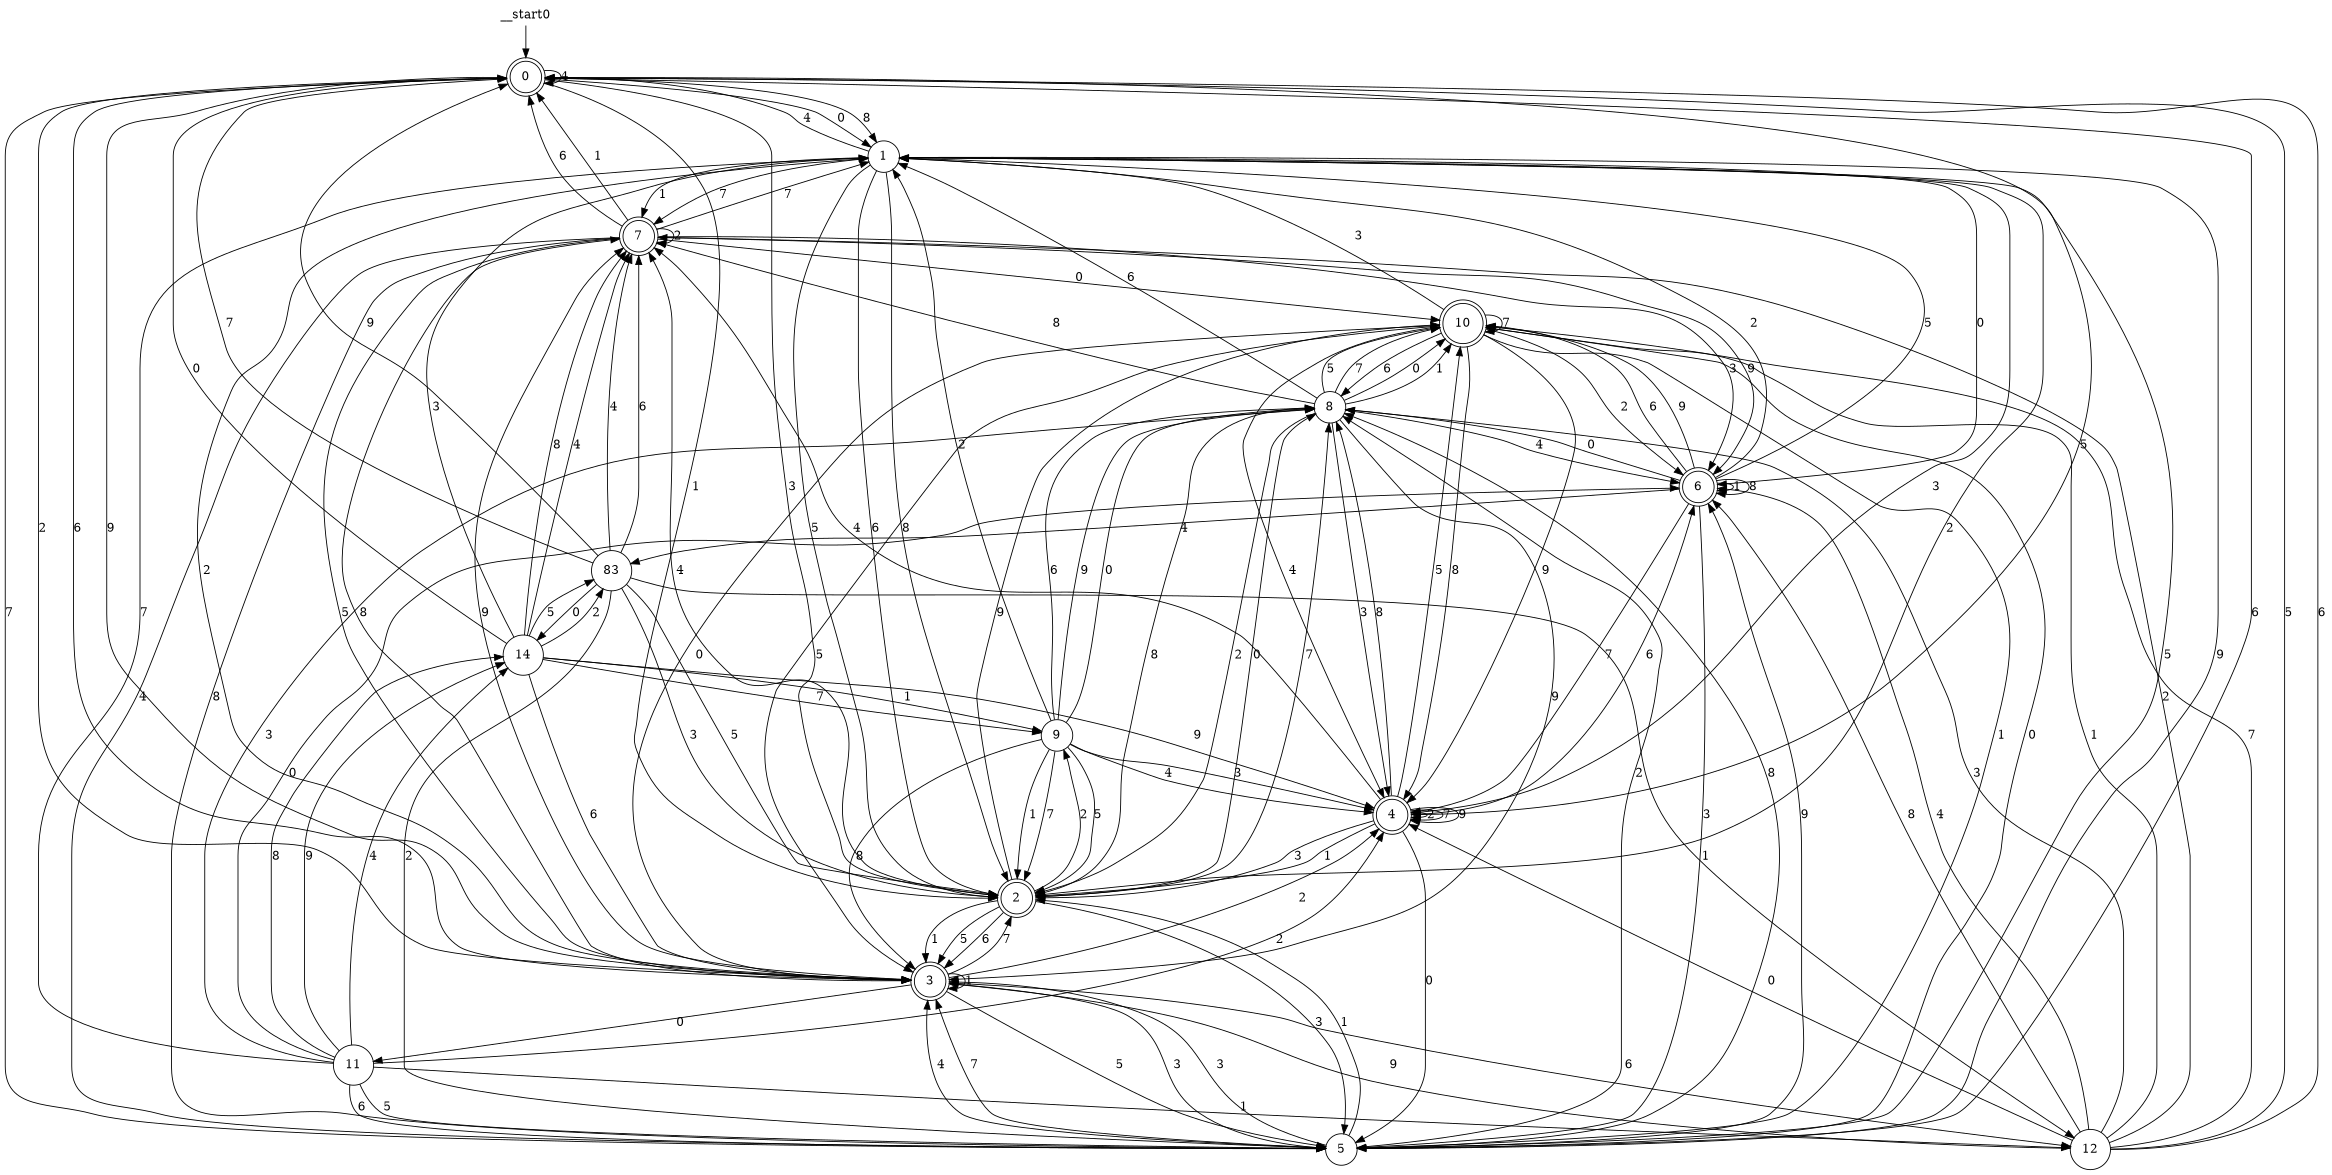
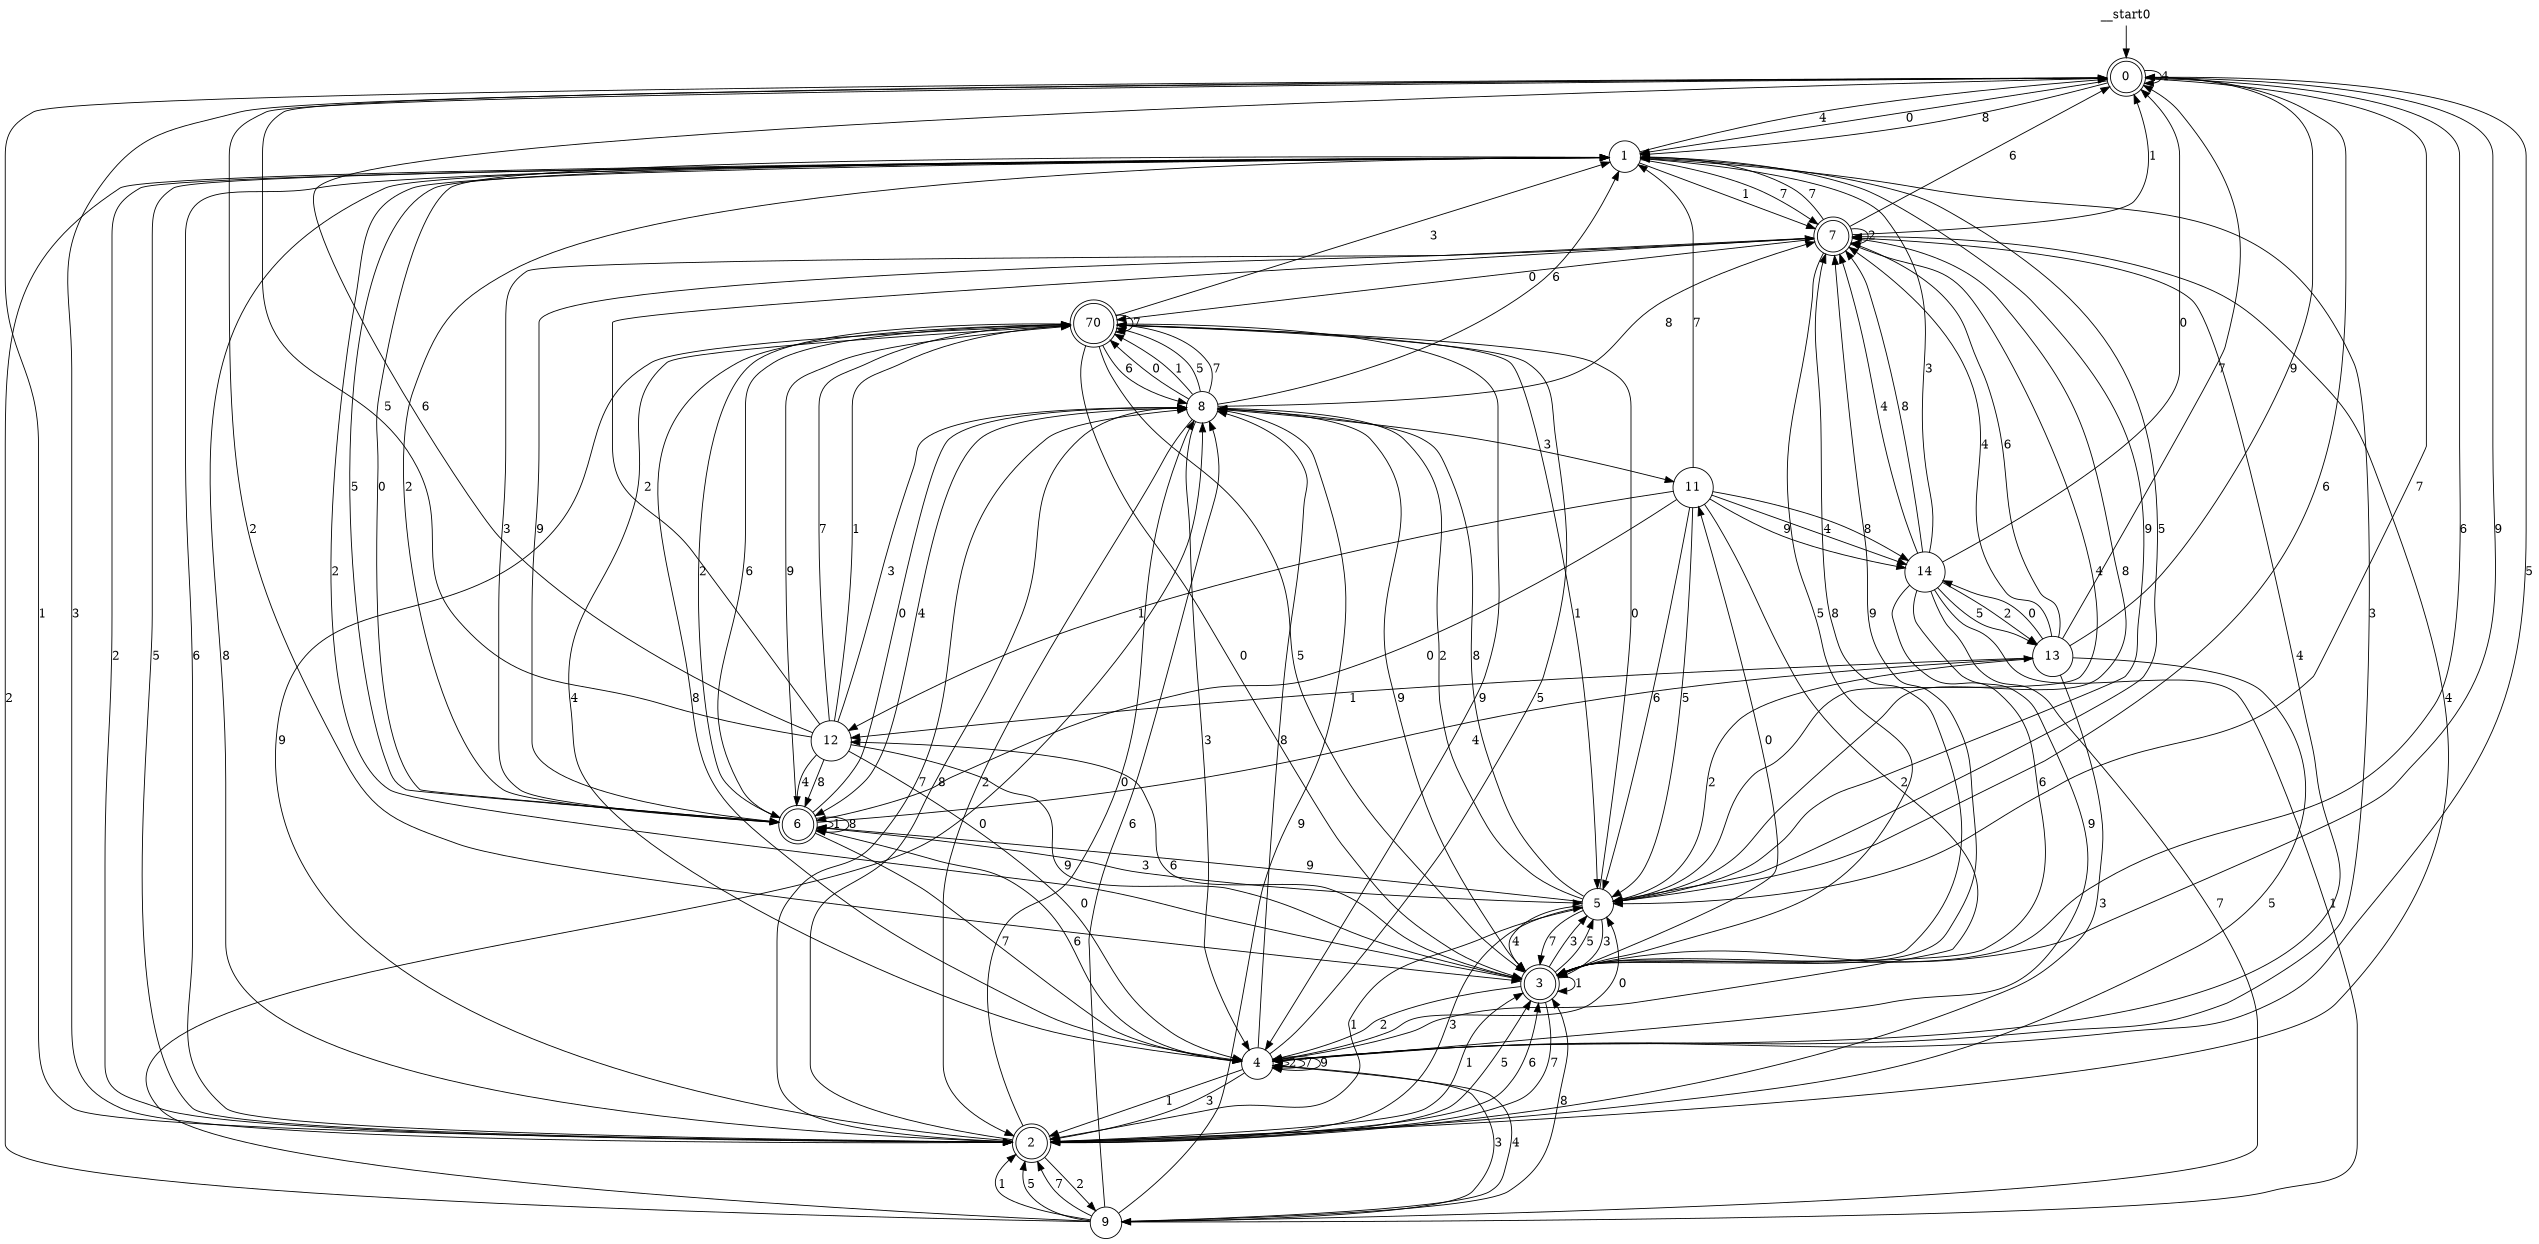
node "10": label "10" -> "70"
edge "11" -> "8": reversed
node "83": label "83" -> "13"
node "4": shape doublecircle -> circle
